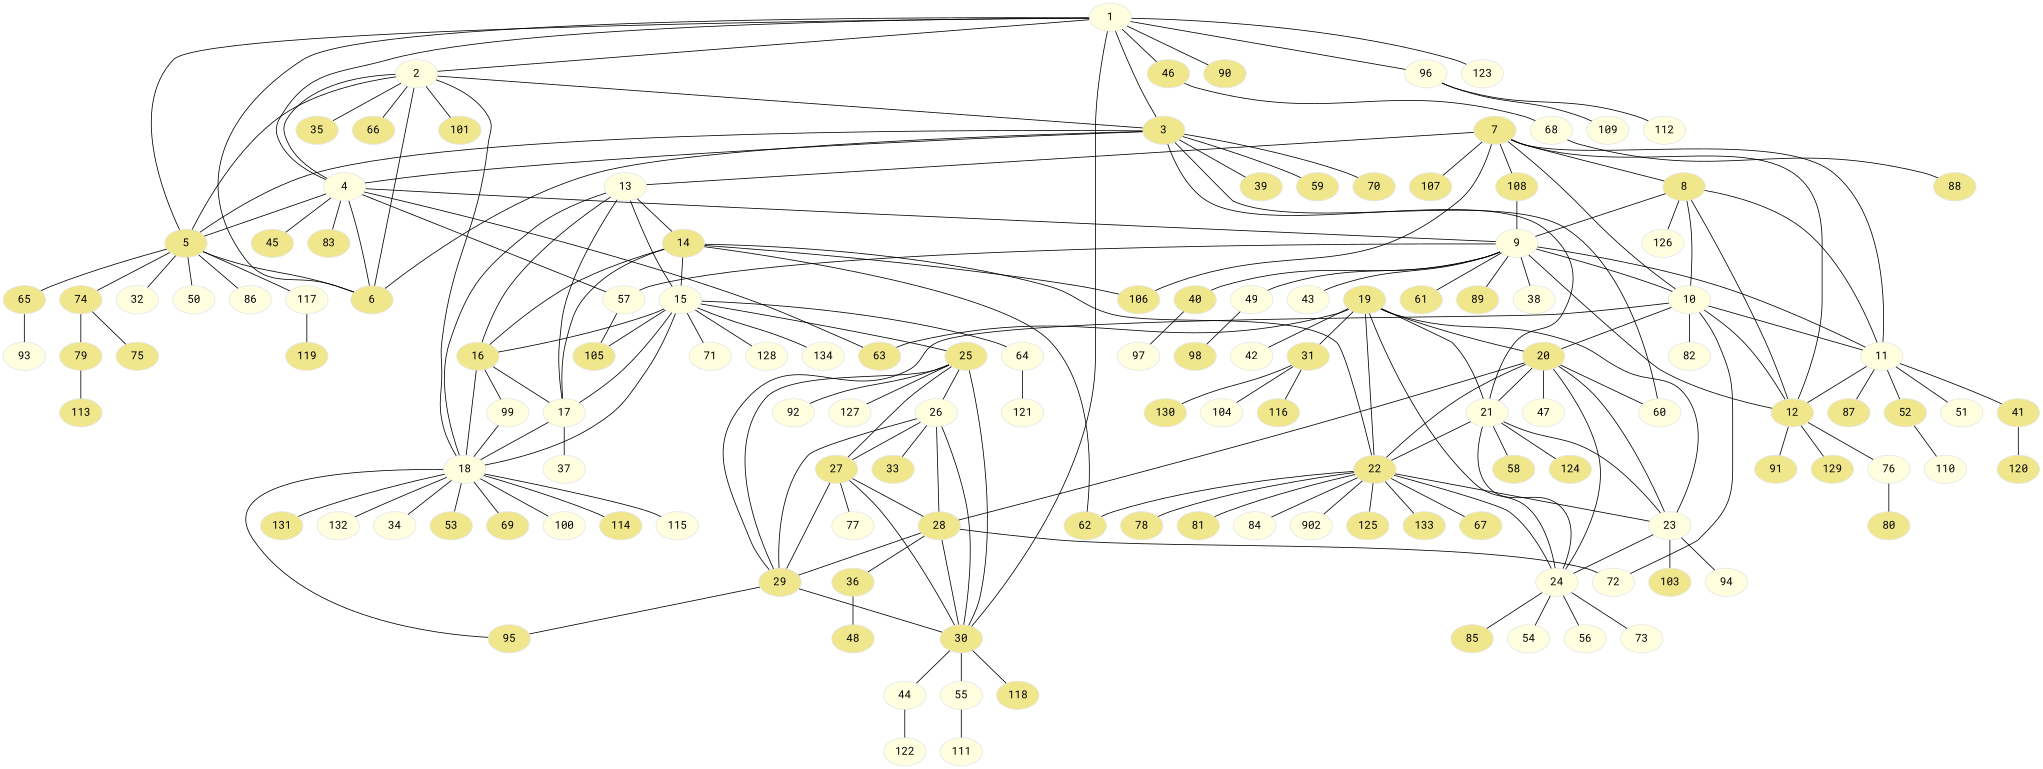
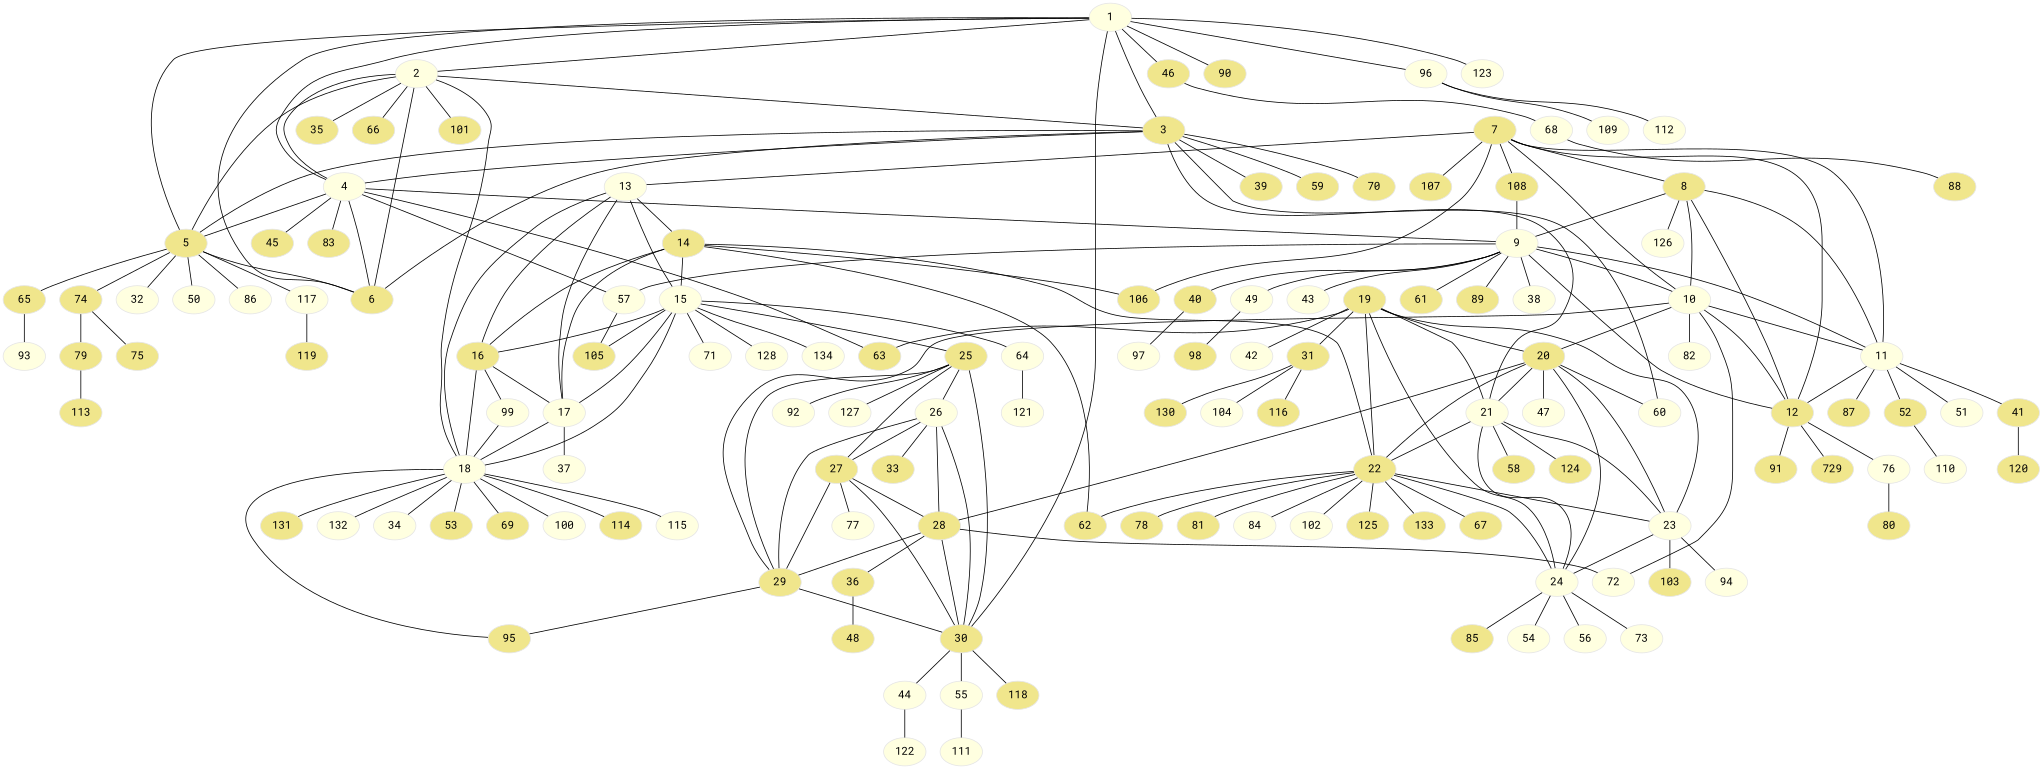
node "129": label "129" -> "729"
node "902": label "902" -> "102"
